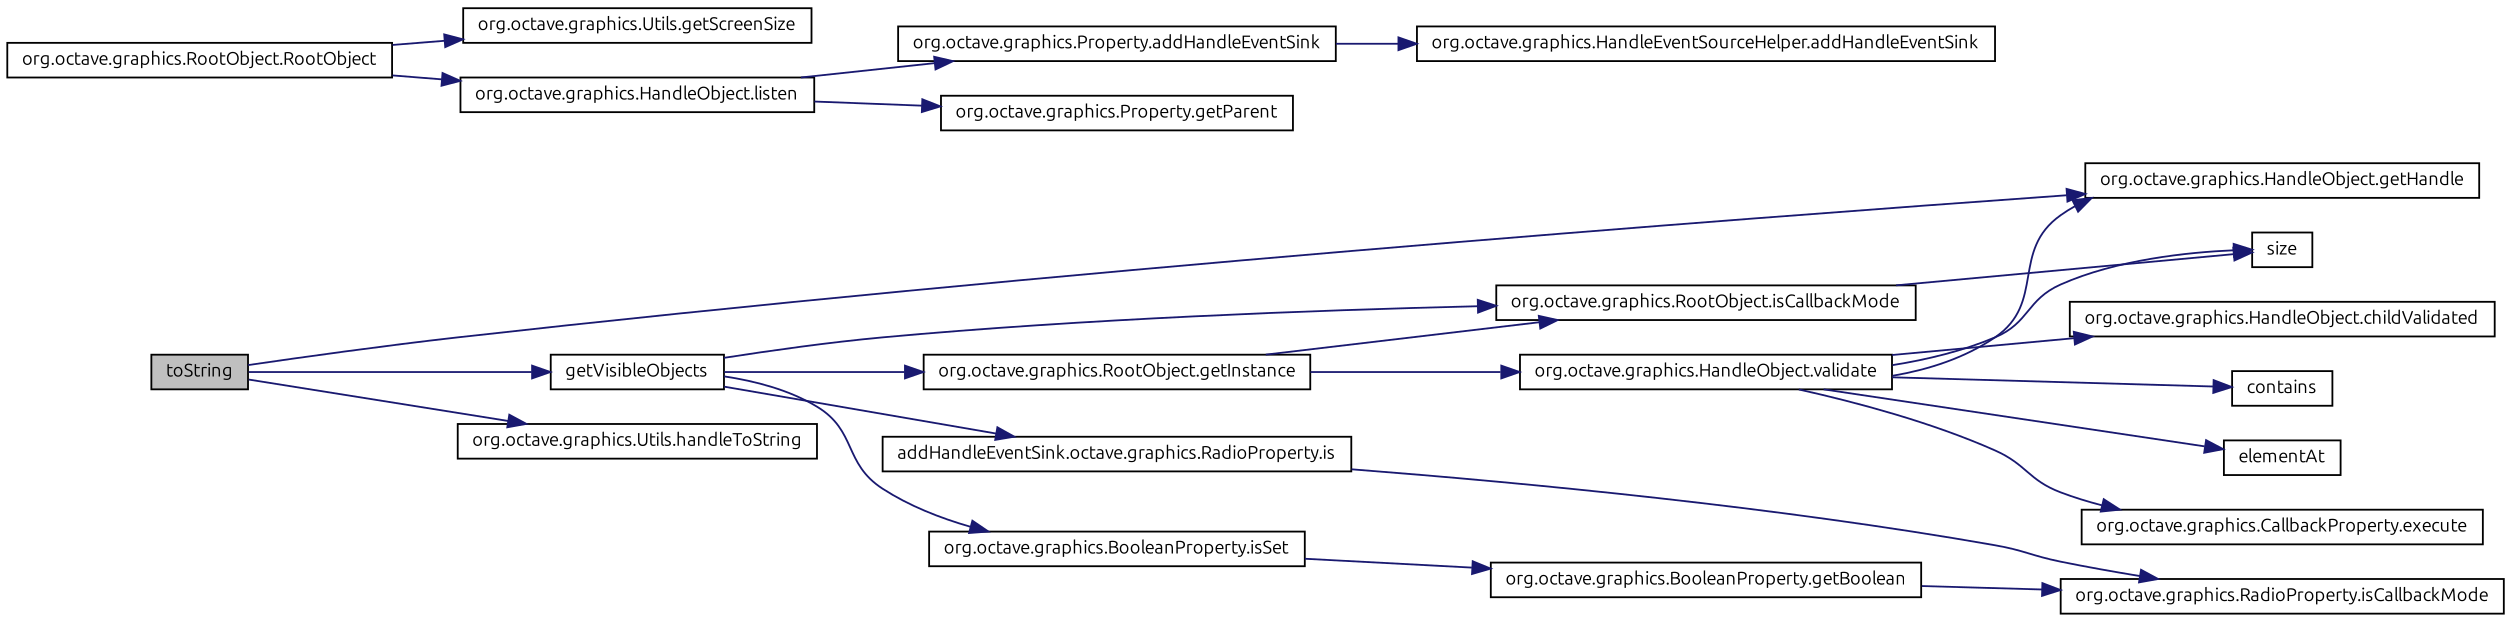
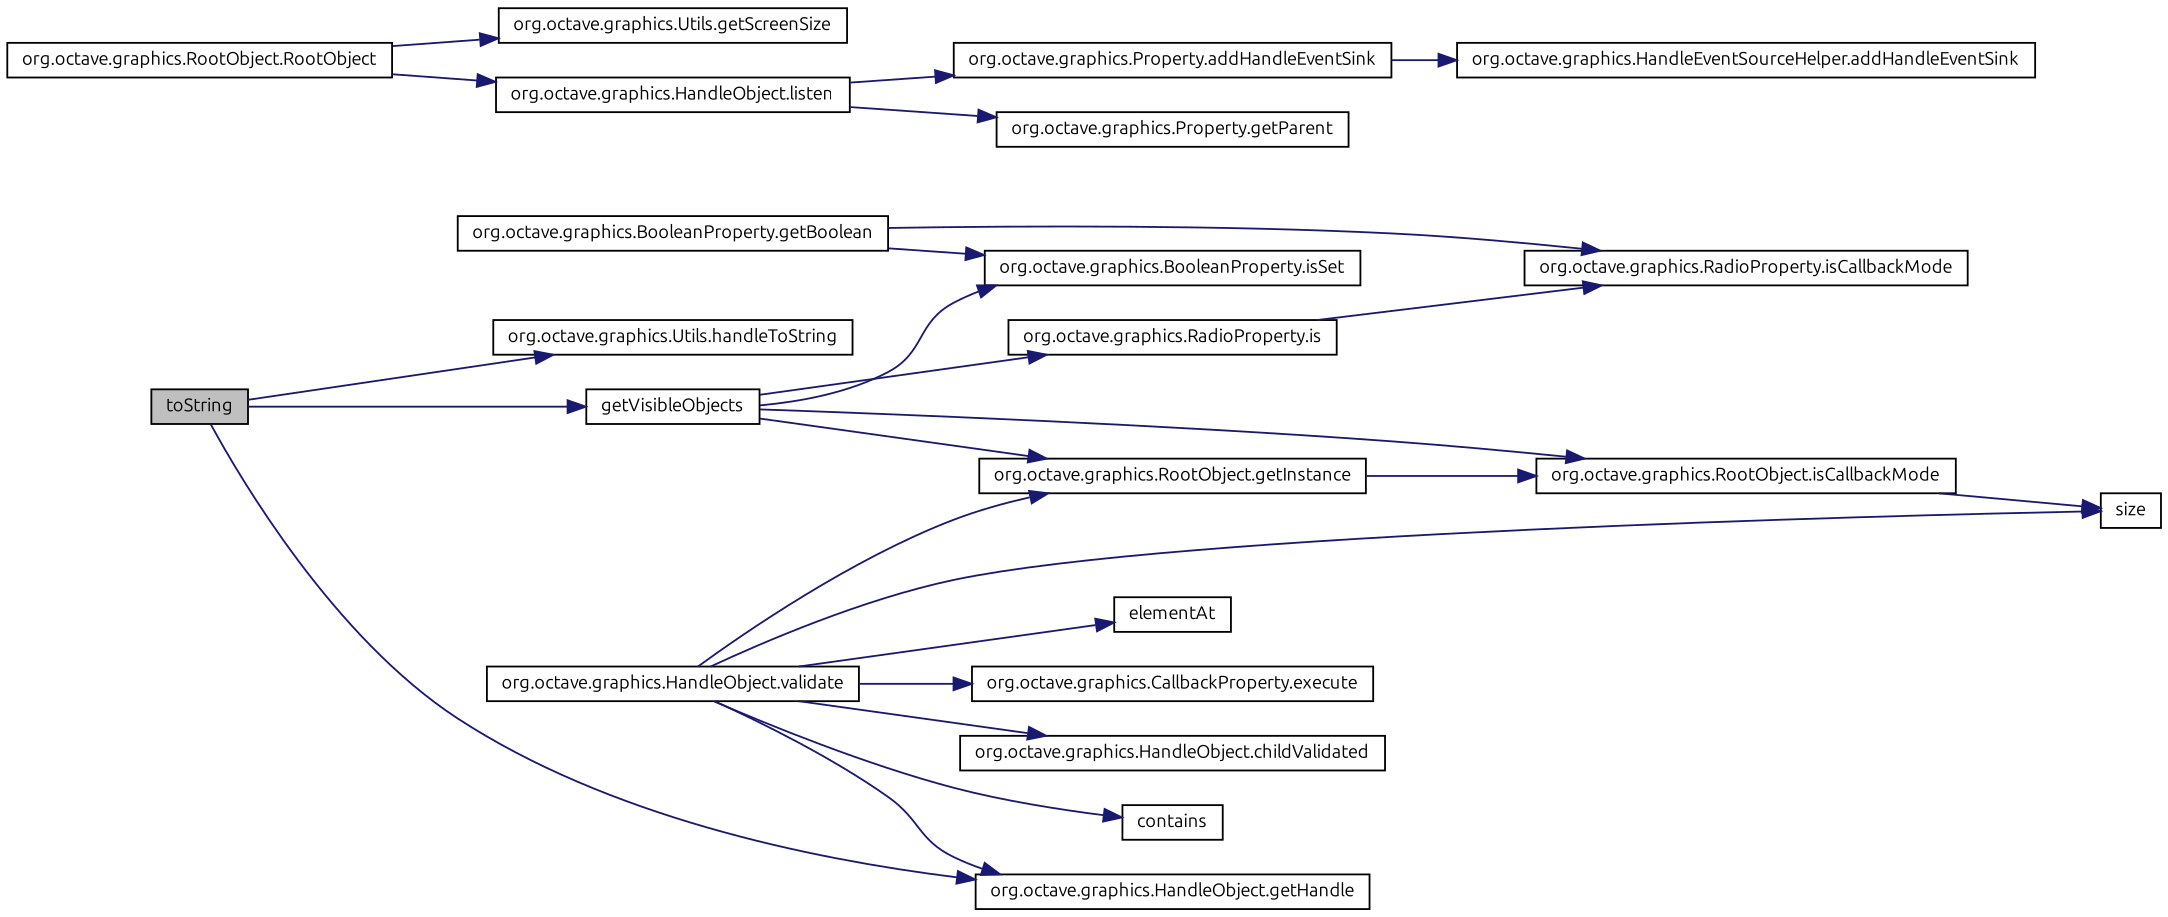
edge "org.octave.graphics.RootObject.getInstance" -> "org.octave.graphics.HandleObject.validate": reversed
node "addHandleEventSink.octave.graphics.RadioProperty.is": label "addHandleEventSink.octave.graphics.RadioProperty.is" -> "org.octave.graphics.RadioProperty.is"
edge "org.octave.graphics.BooleanProperty.isSet" -> "org.octave.graphics.BooleanProperty.getBoolean": reversed
